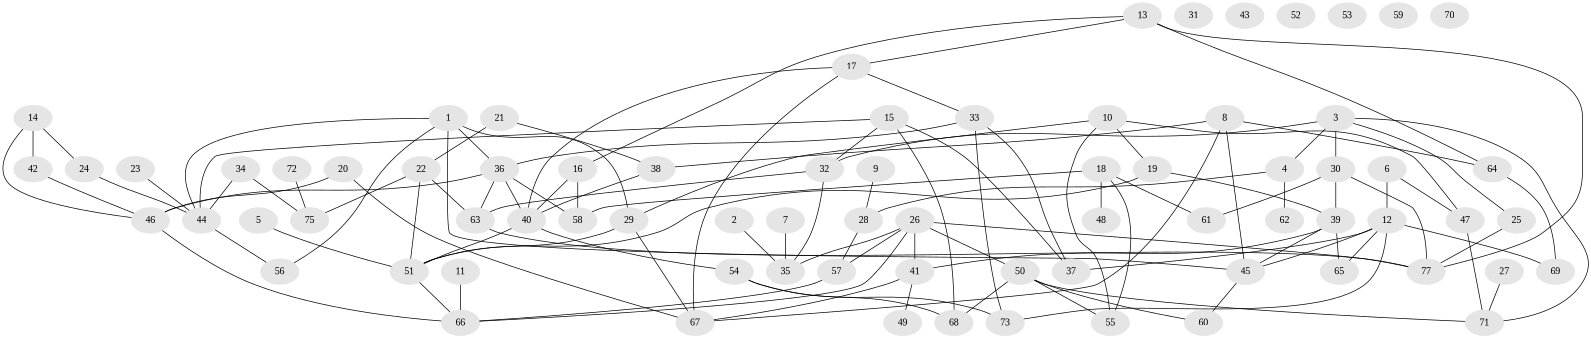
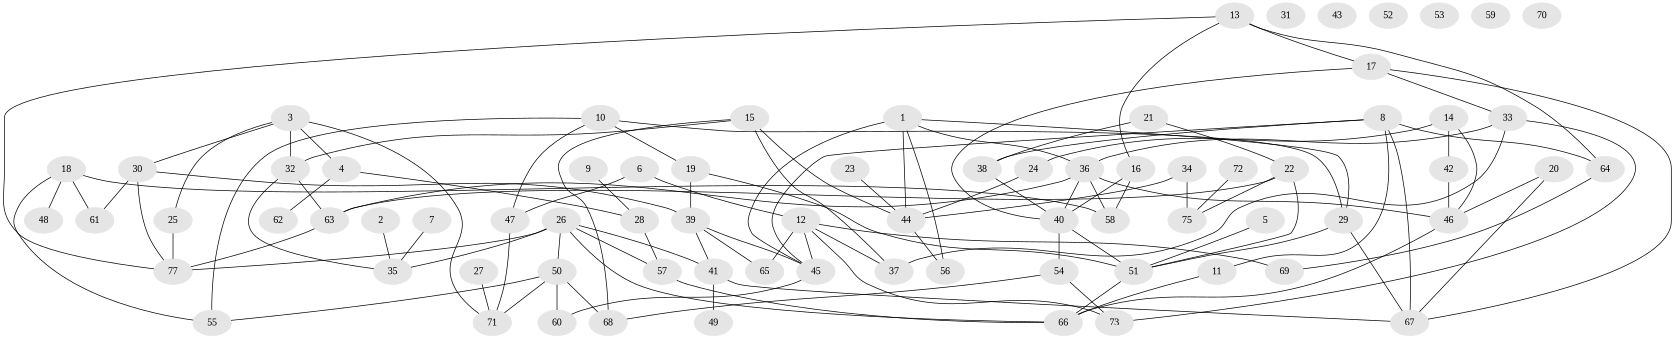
edge "8" -- "11": added
